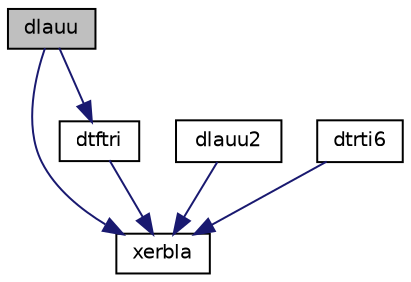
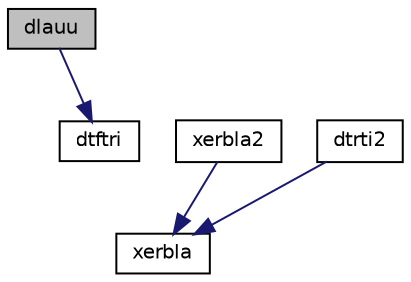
node "dlauu2": label "dlauu2" -> "xerbla2"
node "dtrti6": label "dtrti6" -> "dtrti2"
edge "dlauu" -> "xerbla": removed
edge "dtftri" -> "xerbla": removed
